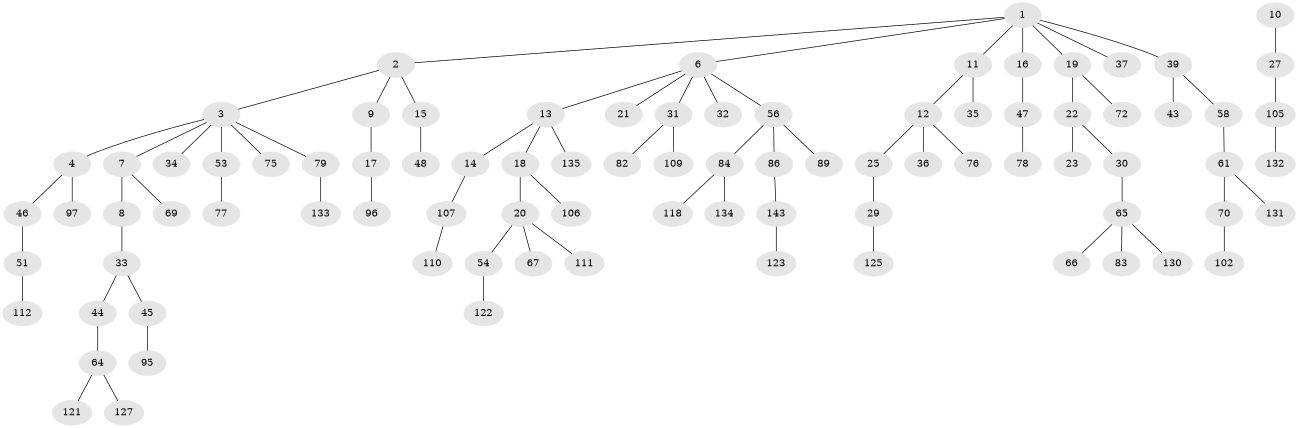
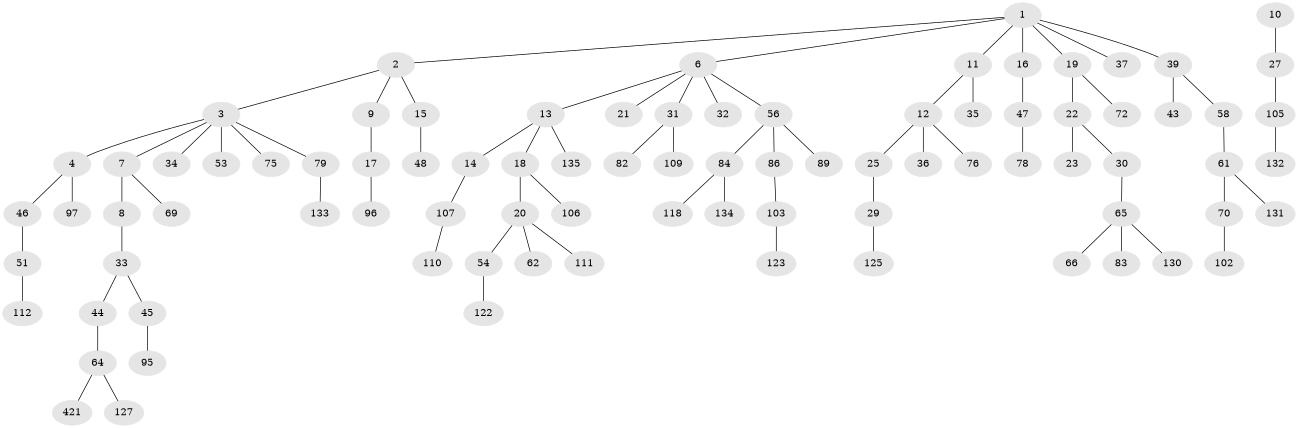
node "77": removed
node "143": label "143" -> "103"
node "67": label "67" -> "62"
node "121": label "121" -> "421"
